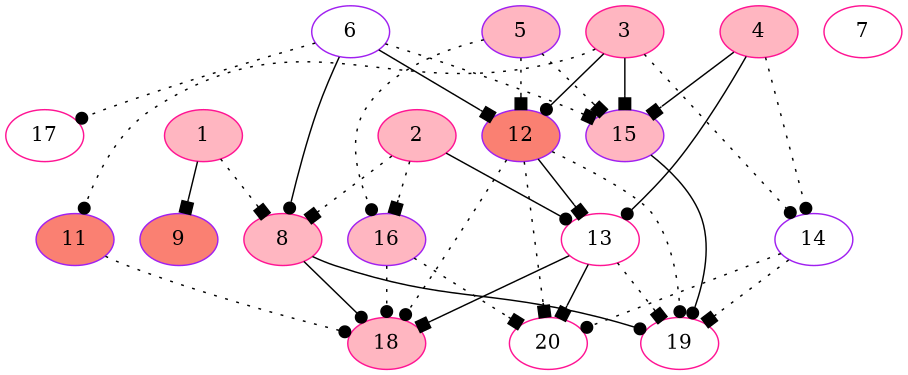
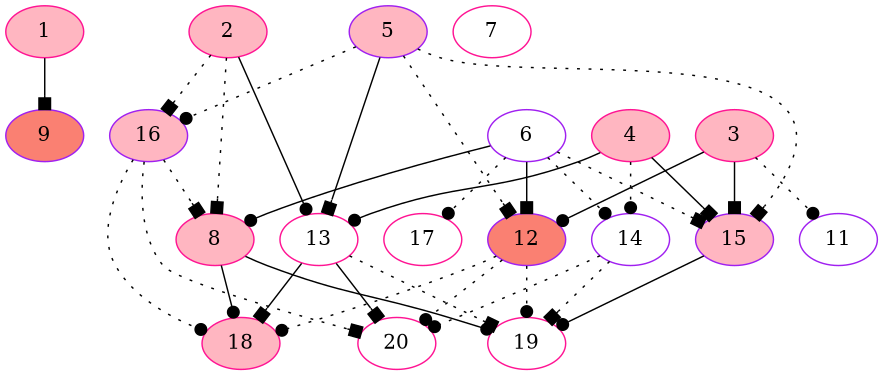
edge "3" -> "14": now "6" -> "14"
edge "1" -> "8": now "16" -> "8"
edge "12" -> "13": now "5" -> "13"
edge "12" -> "20": arrowhead box -> dot
node "11": fillcolor salmon -> white
edge "11" -> "18": removed
